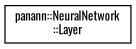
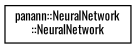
node "panann::NeuralNetwork ::Layer": label "panann::NeuralNetwork ::Layer" -> "panann::NeuralNetwork ::NeuralNetwork"
